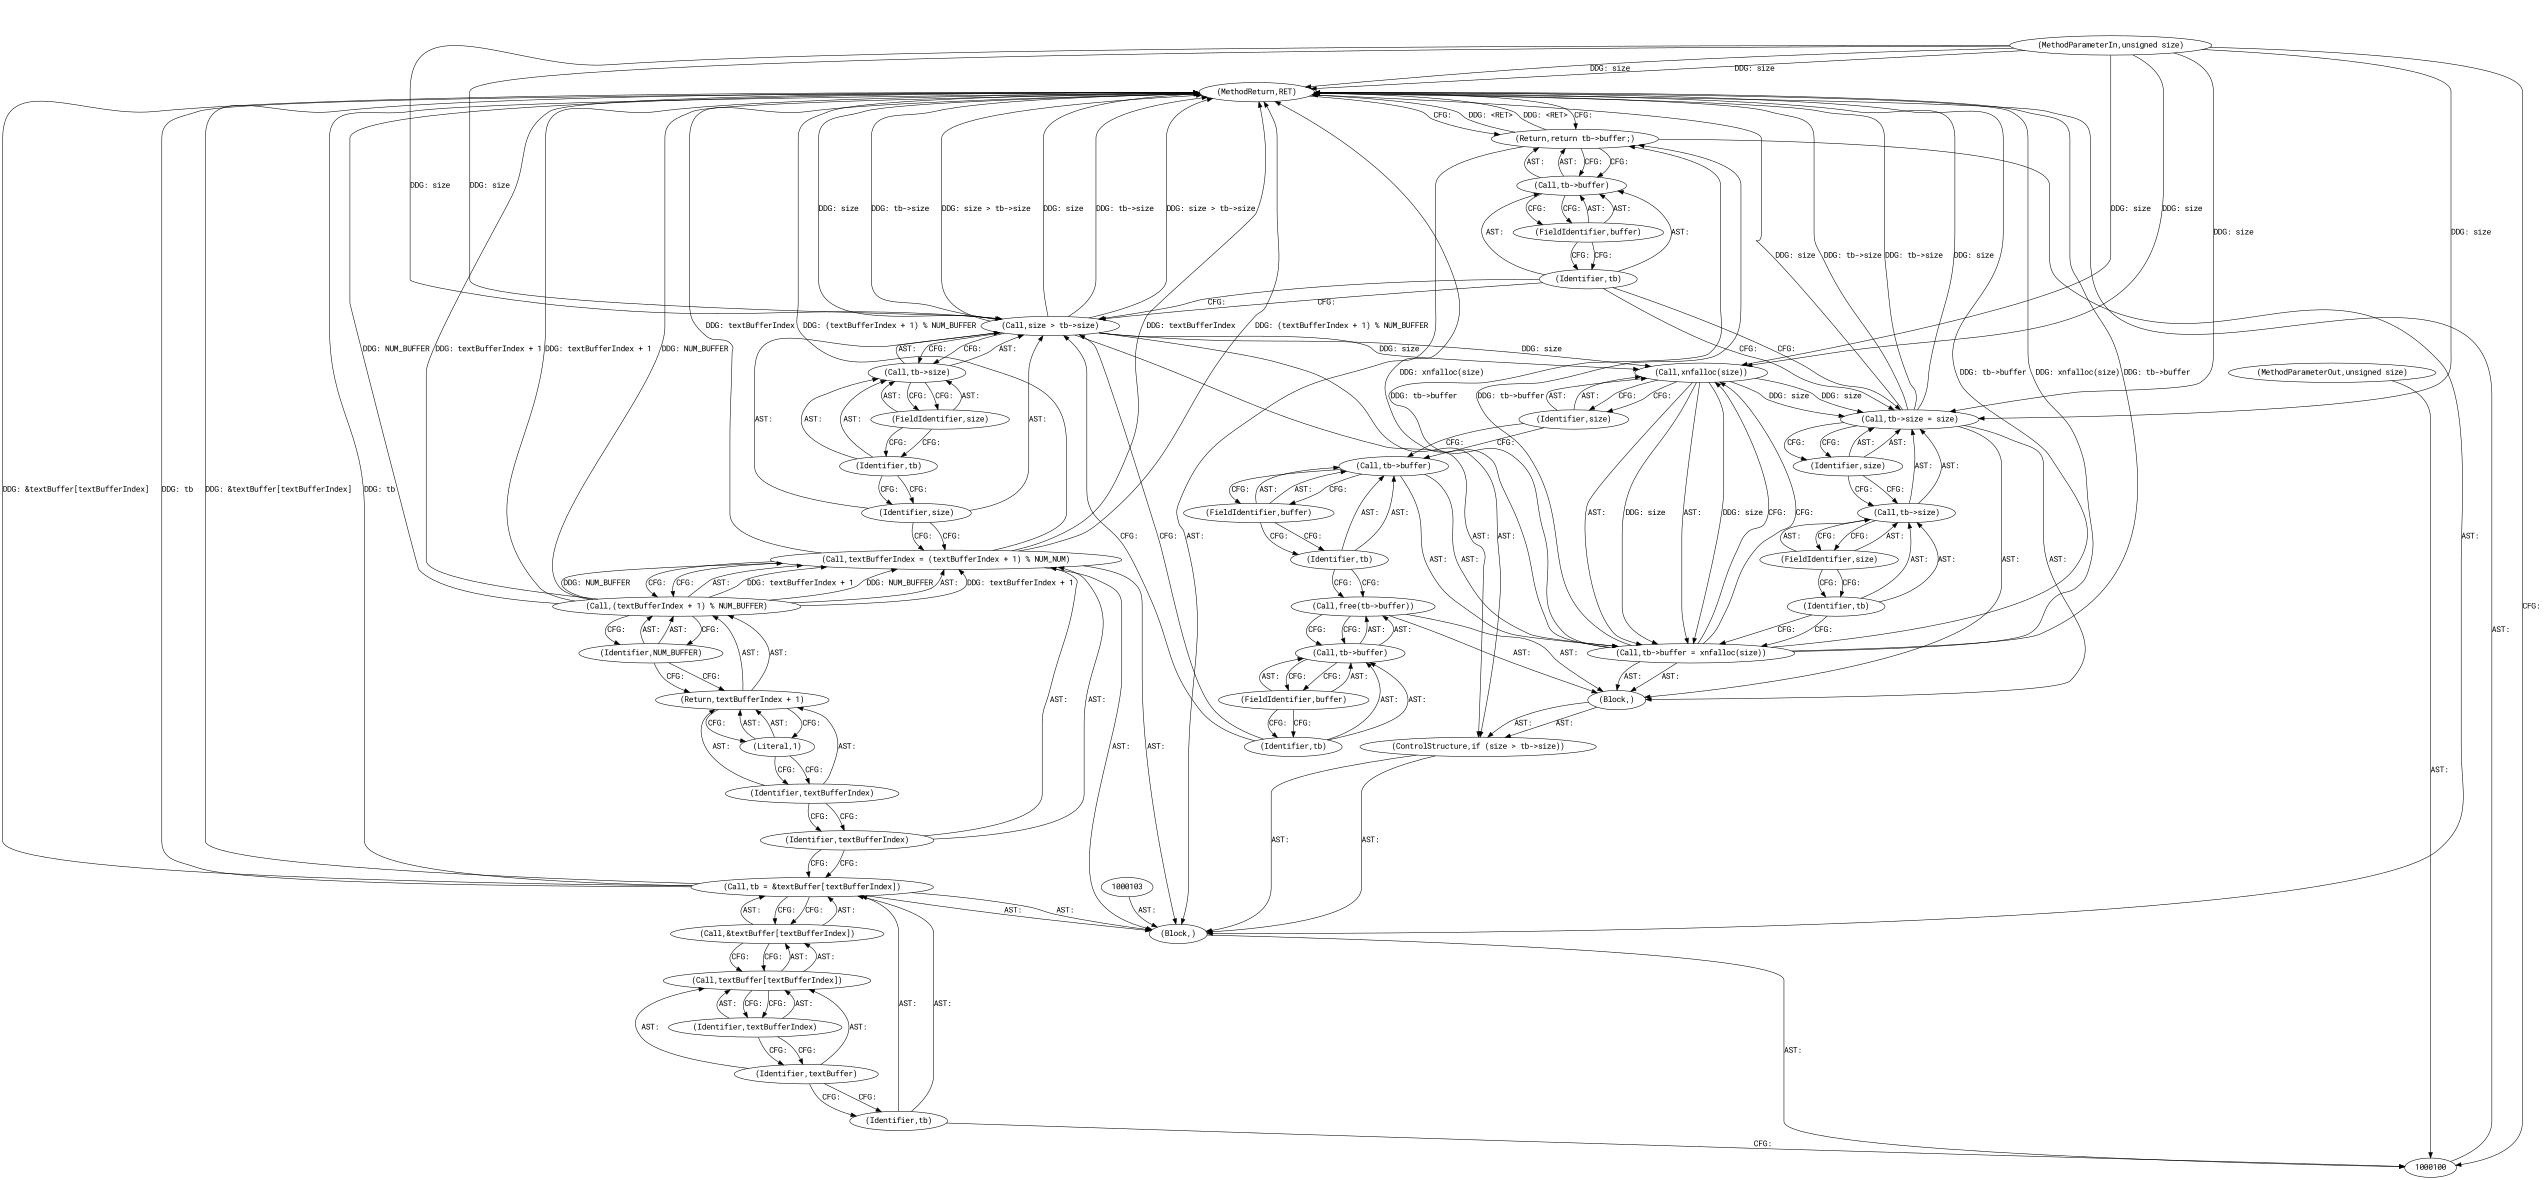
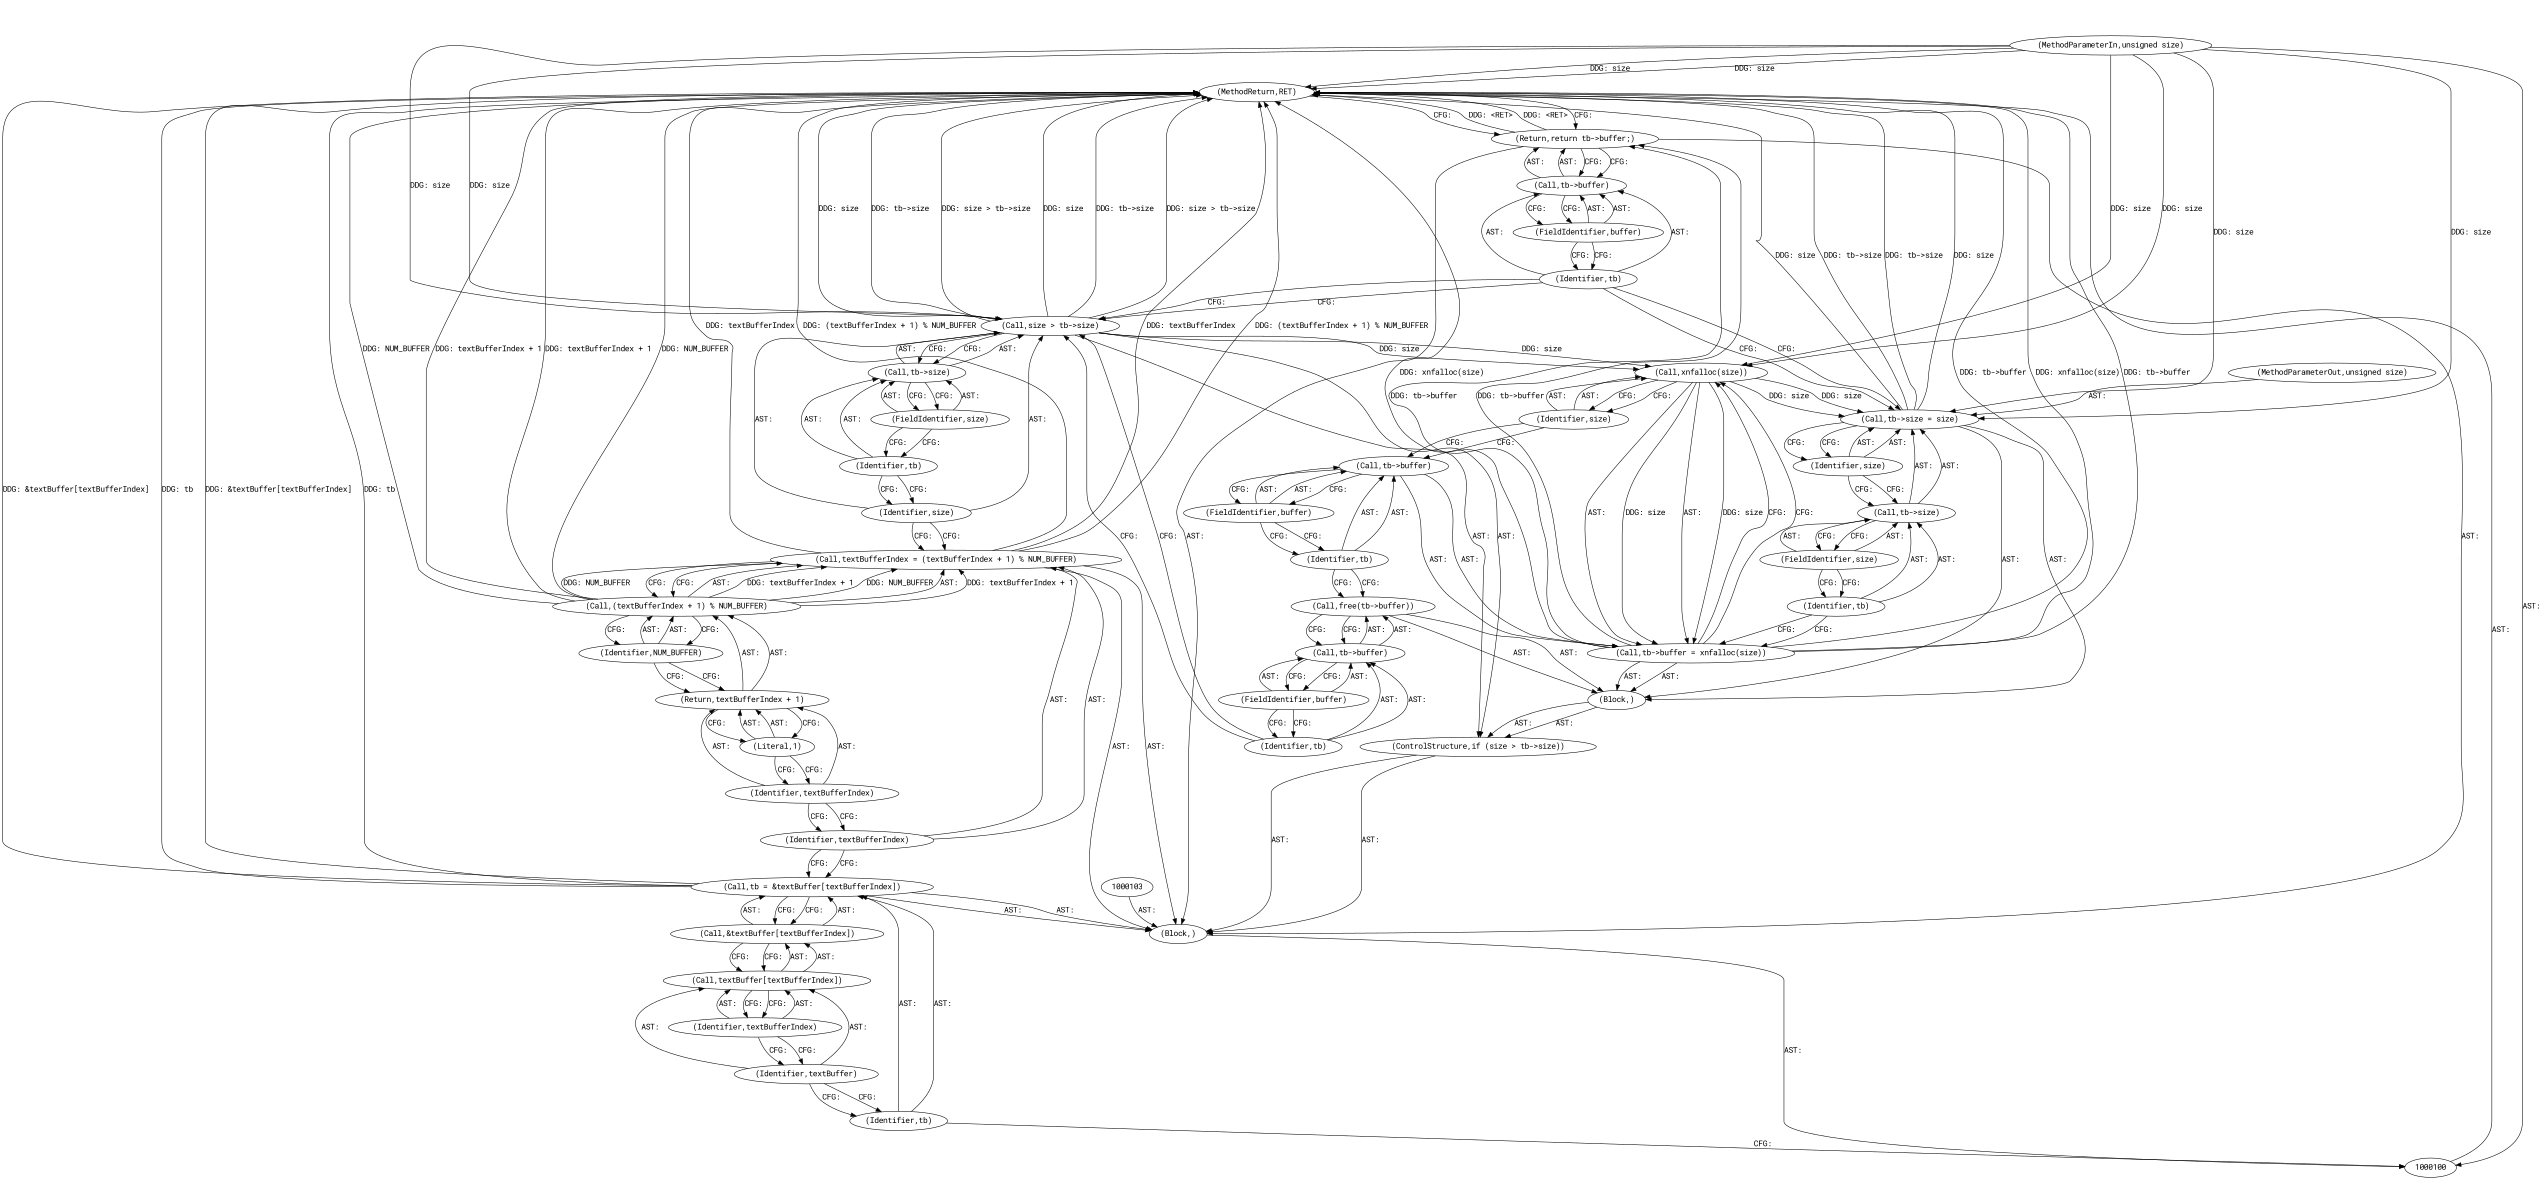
node "(Call,textBufferIndex = (textBufferIndex + 1) % NUM_NUM)": label "(Call,textBufferIndex = (textBufferIndex + 1) % NUM_NUM)" -> "(Call,textBufferIndex = (textBufferIndex + 1) % NUM_BUFFER)"
edge "(MethodParameterIn,unsigned size)" -> "1000100": label "CFG: " -> "AST: "
edge "(MethodParameterOut,unsigned size)" -> "1000100": now "(MethodParameterOut,unsigned size)" -> "(Call,tb->size = size)"
